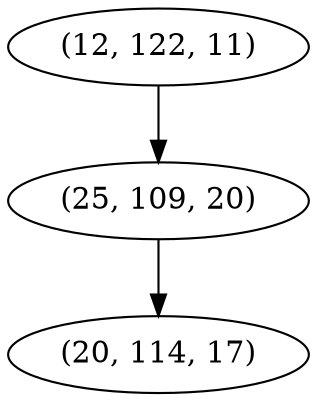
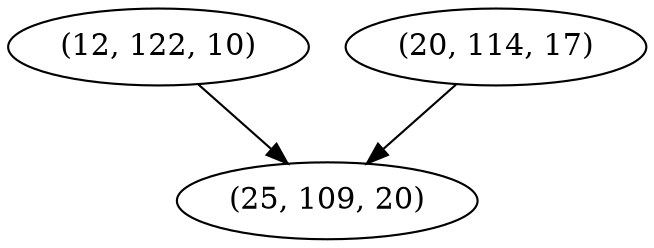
node "(12, 122, 11)": label "(12, 122, 11)" -> "(12, 122, 10)"
edge "(25, 109, 20)" -> "(20, 114, 17)": reversed
